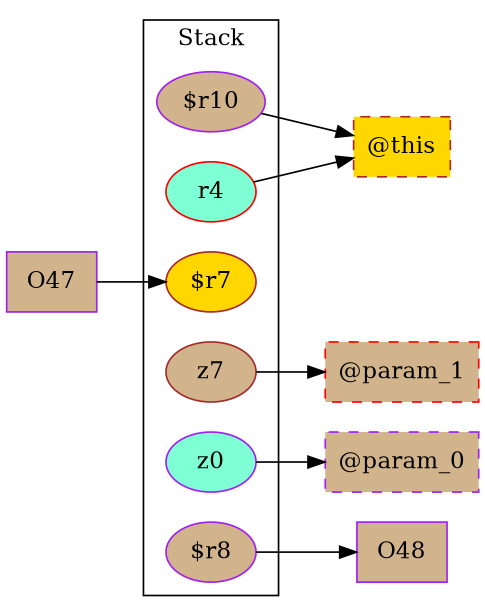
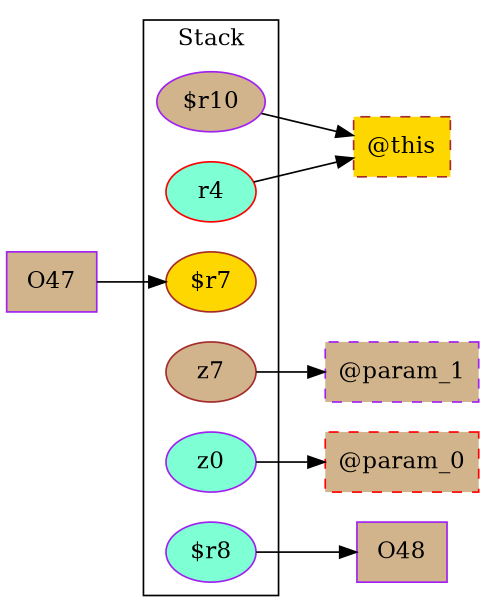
node "@param_1": color red -> purple
node "@param_0": color purple -> red
node "$r8": fillcolor tan -> aquamarine
